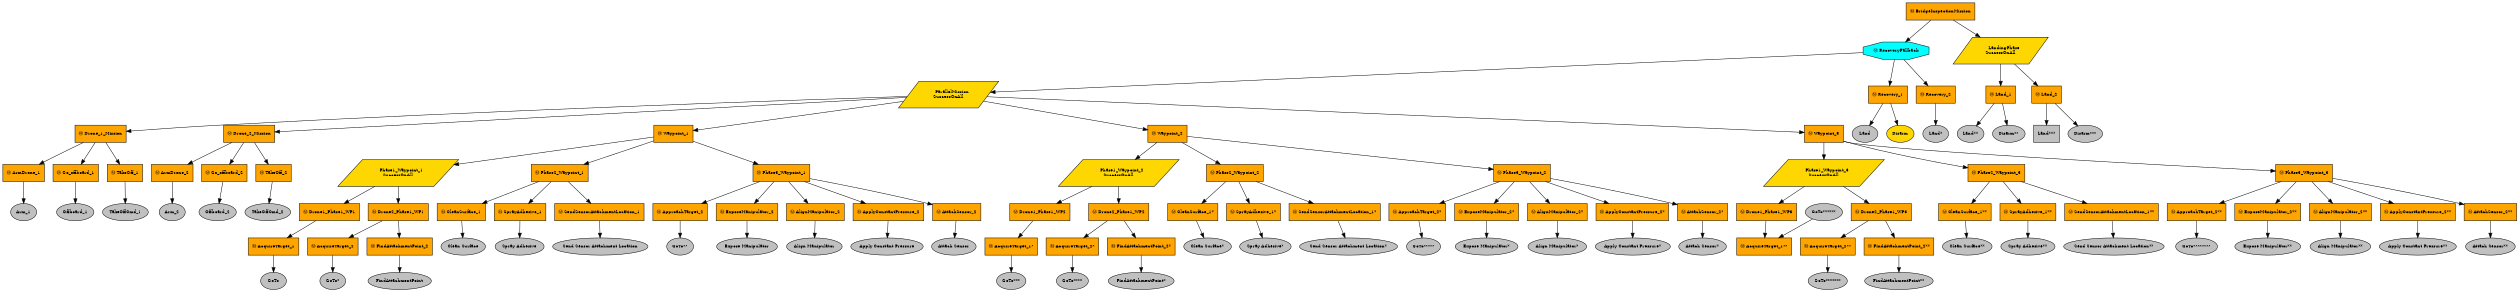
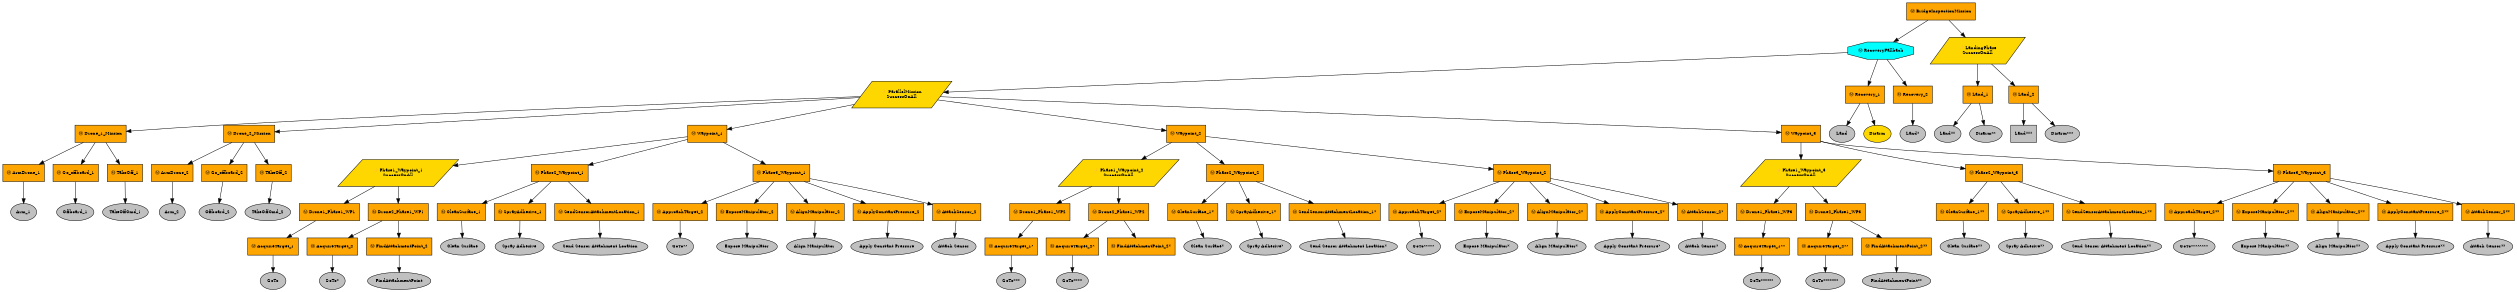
edge "GoTo******" -> "Ⓜ AcquireTarget_1**": reversed
node "FindAttachmentPoint*": removed
